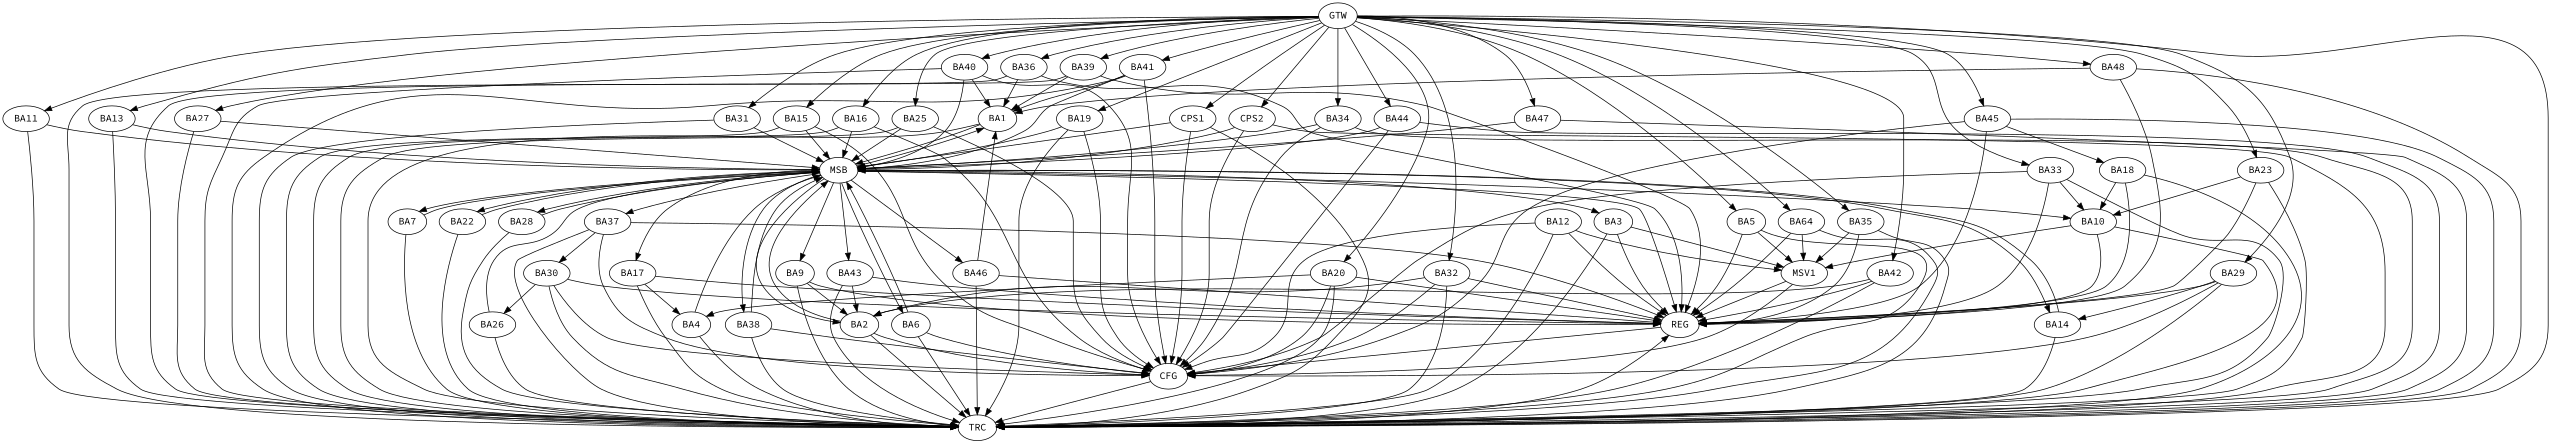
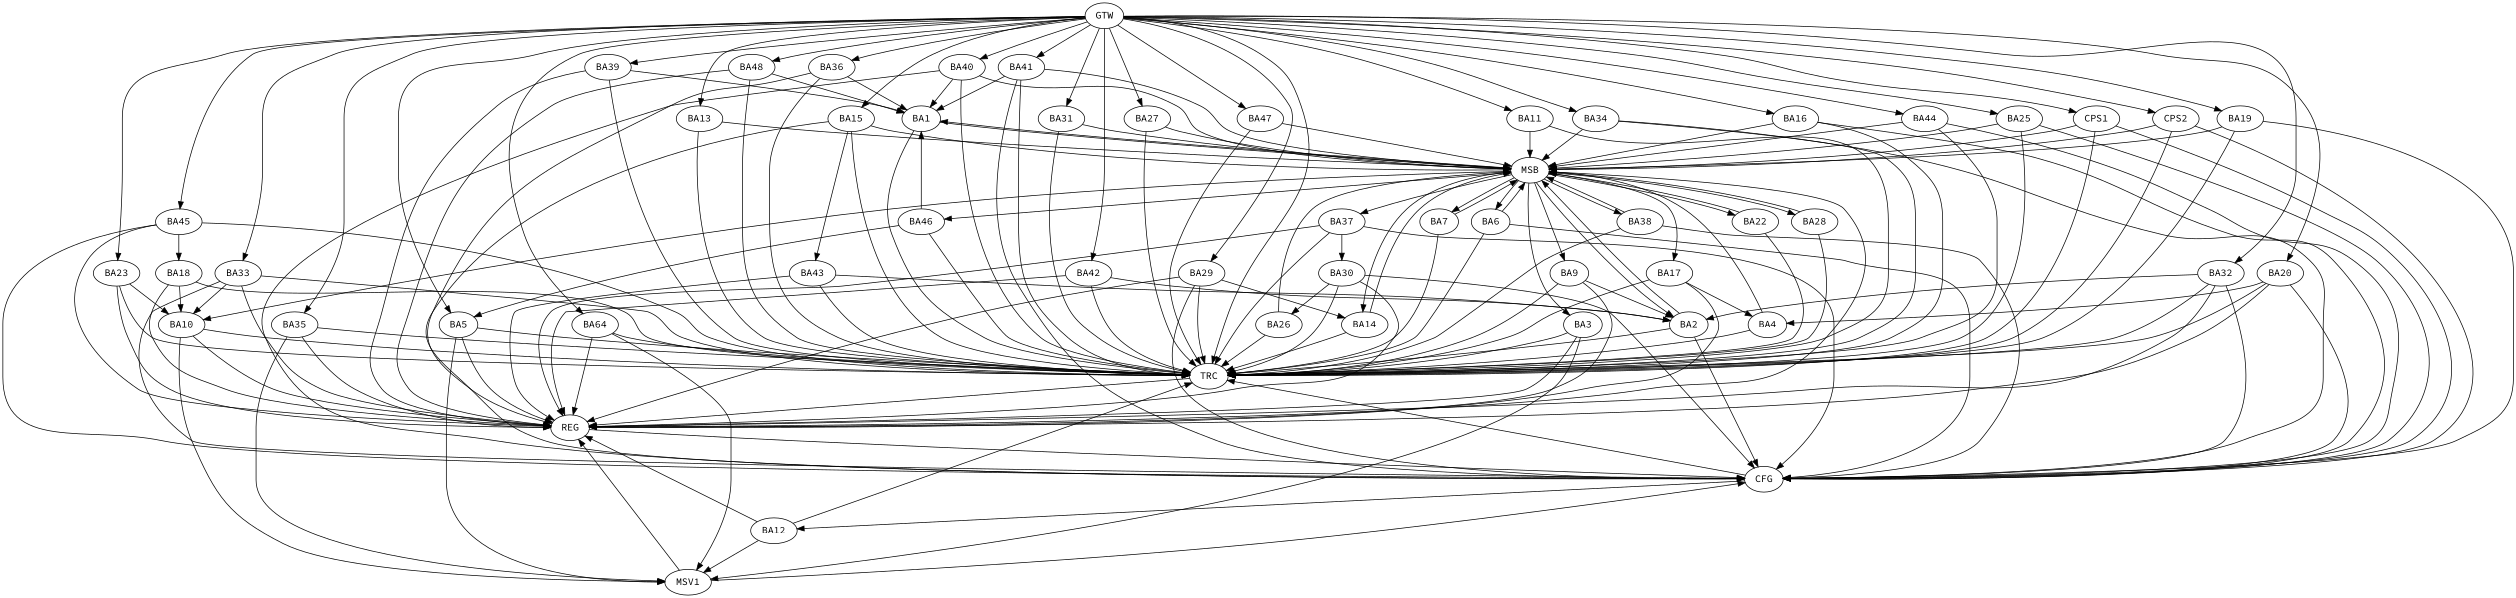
edge "MSB" -> "BA43": now "BA15" -> "BA43"
edge "BA12" -> "CFG": reversed
edge "BA46" -> "REG": now "BA46" -> "BA5"
